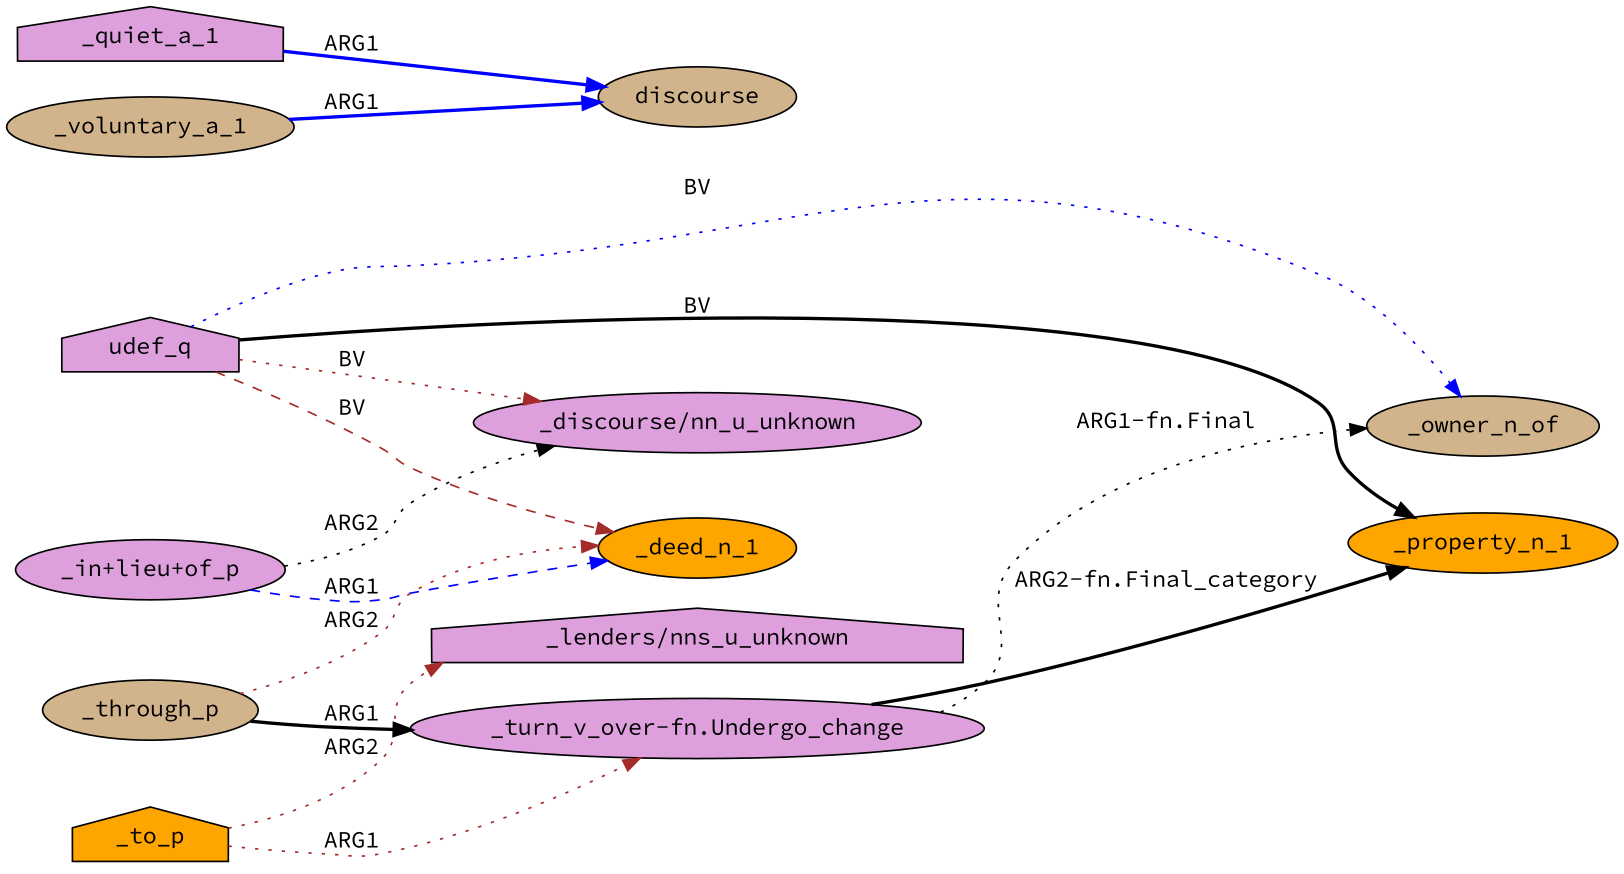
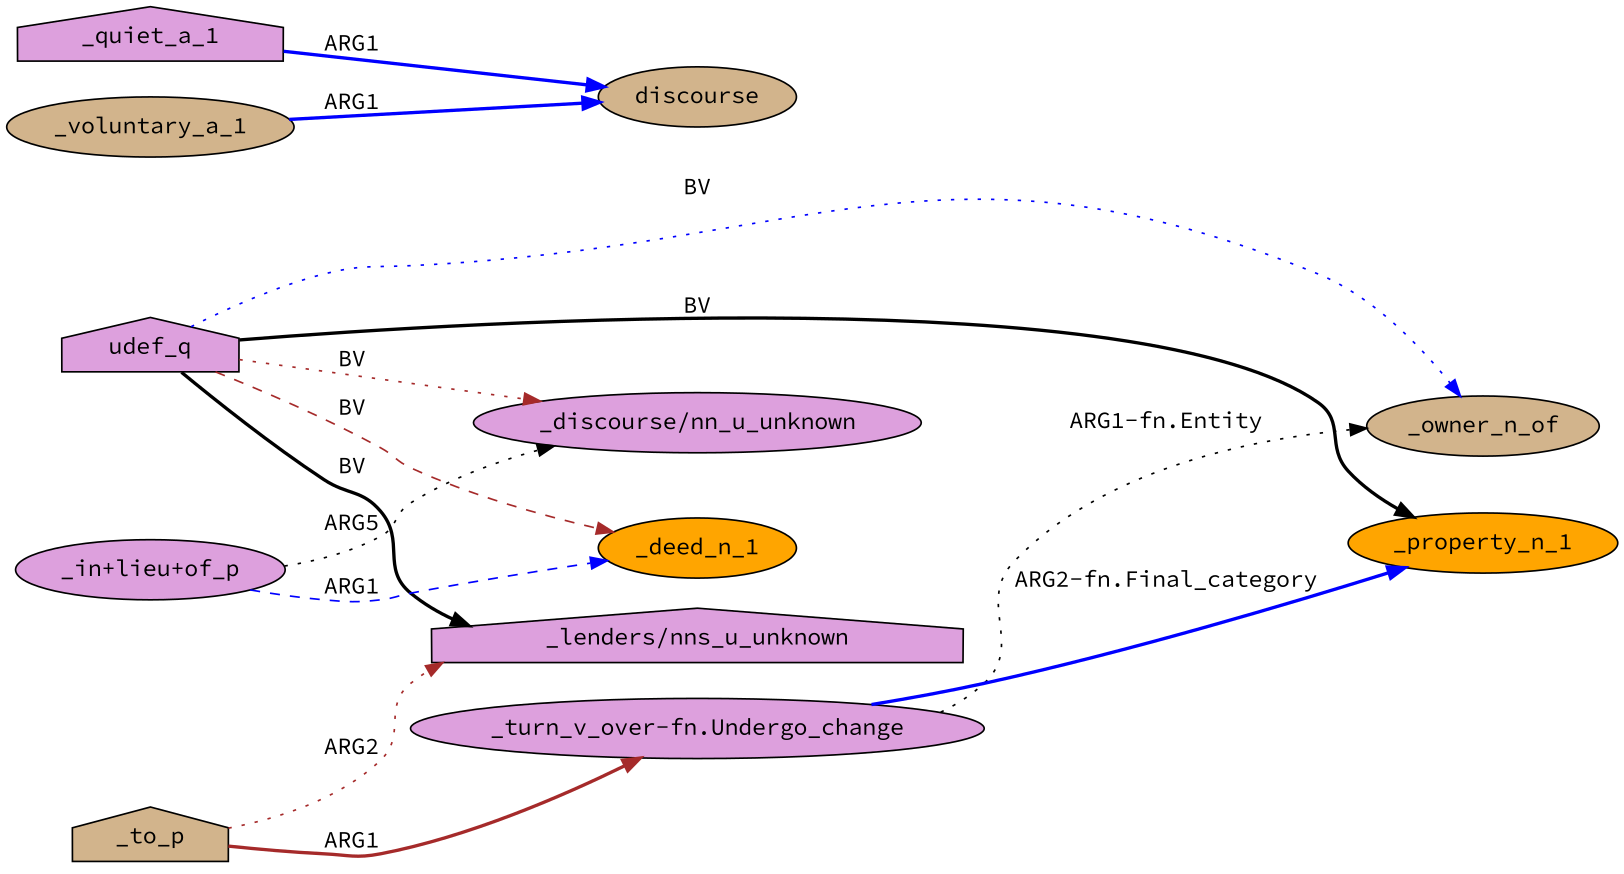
edge "_turn_v_over-fn.Undergo_change" -> "_owner_n_of": label "ARG1-fn.Final" -> "ARG1-fn.Entity"
edge "udef_q" -> "_lenders/nns_u_unknown": added, label "BV"
edge "_in+lieu+of_p" -> "_discourse/nn_u_unknown": label "ARG2" -> "ARG5"
edge "_turn_v_over-fn.Undergo_change" -> "_property_n_1": color black -> blue
node "_through_p": removed
node "_to_p": fillcolor orange -> tan
edge "_to_p" -> "_turn_v_over-fn.Undergo_change": style dotted -> bold
